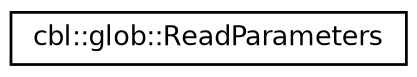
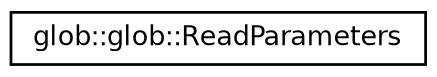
node "cbl::glob::ReadParameters": label "cbl::glob::ReadParameters" -> "glob::glob::ReadParameters"
